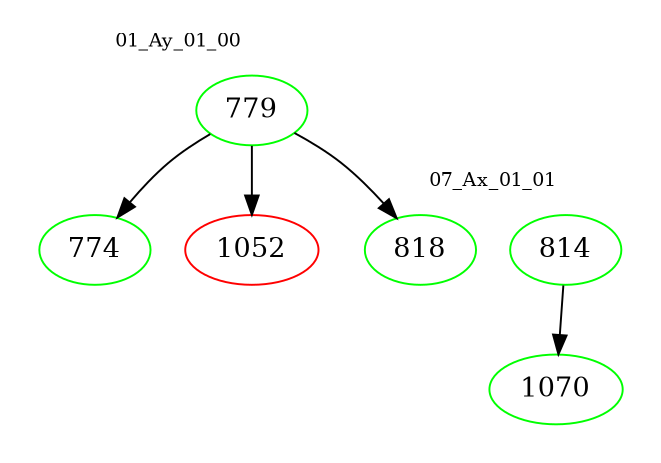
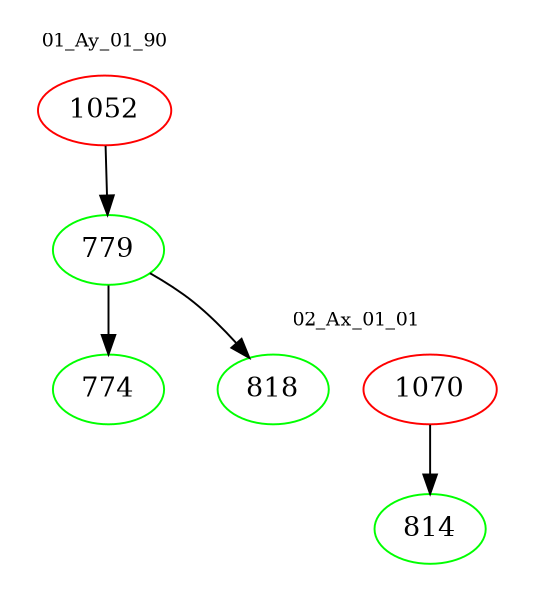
cluster "01_Ay_01_00": label "01_Ay_01_00" -> "01_Ay_01_90"
edge "779" -> "1052": reversed
cluster "07_Ax_01_01": label "07_Ax_01_01" -> "02_Ax_01_01"
edge "814" -> "1070": reversed
node "1070": color green -> red
